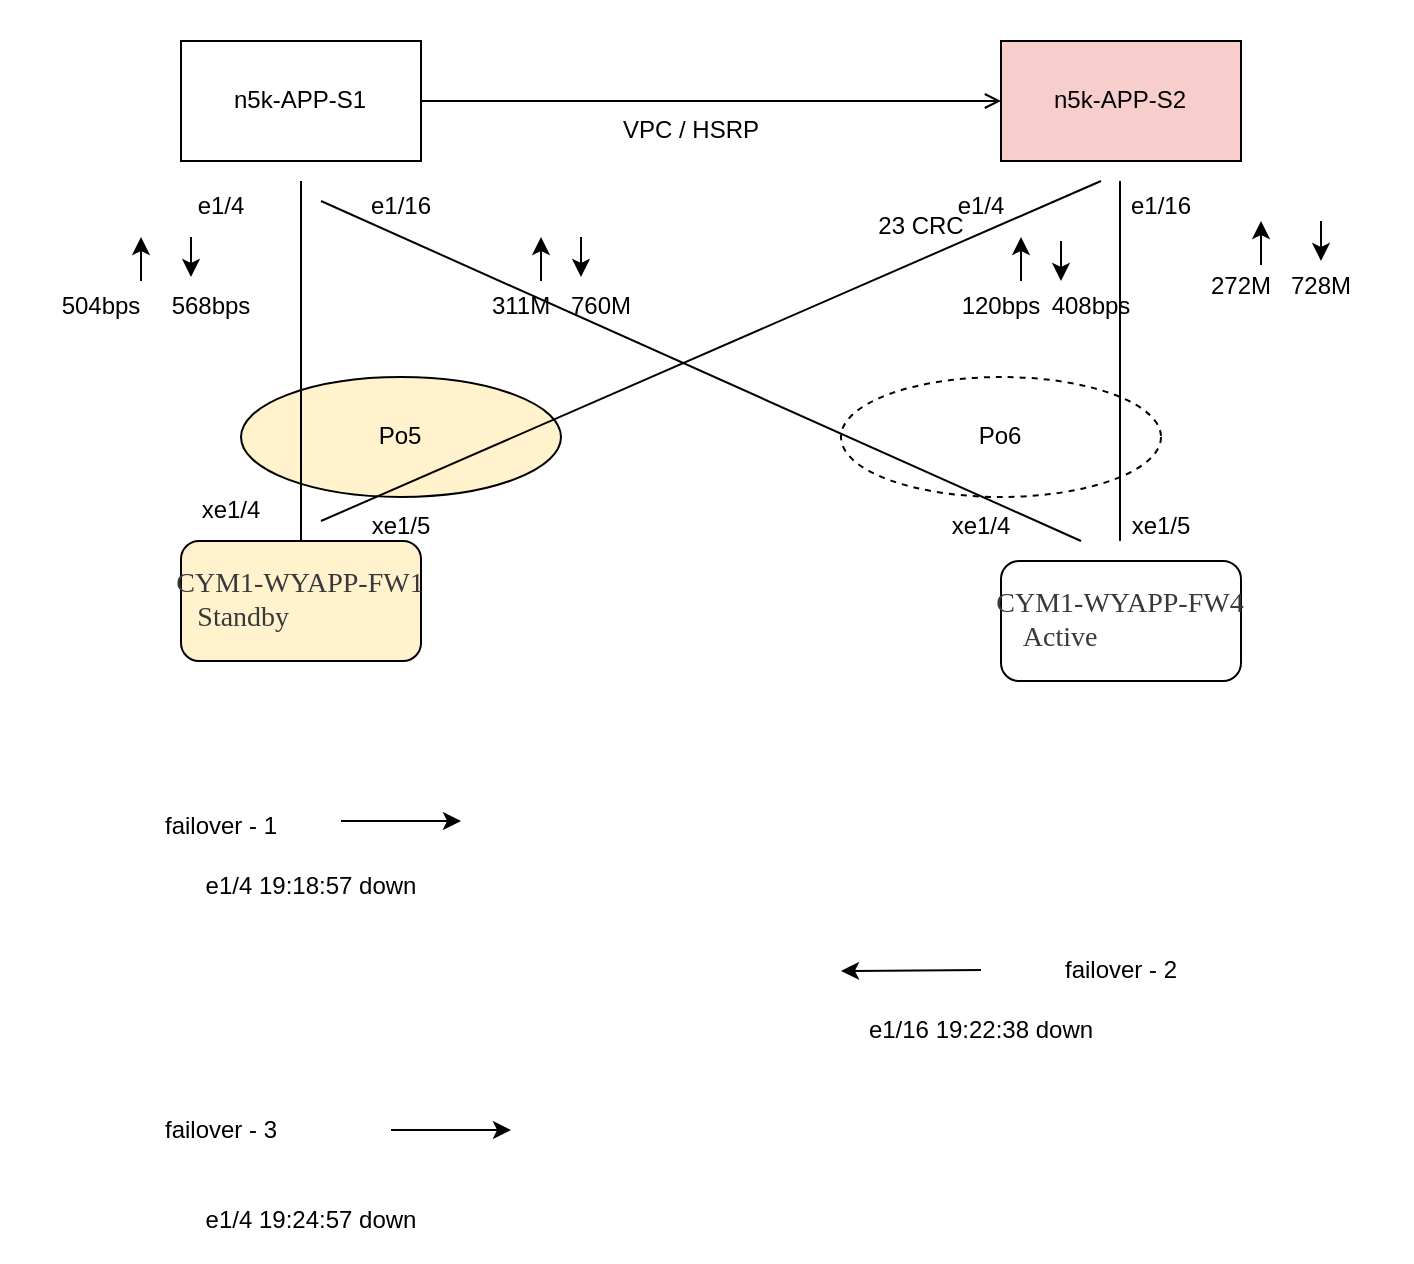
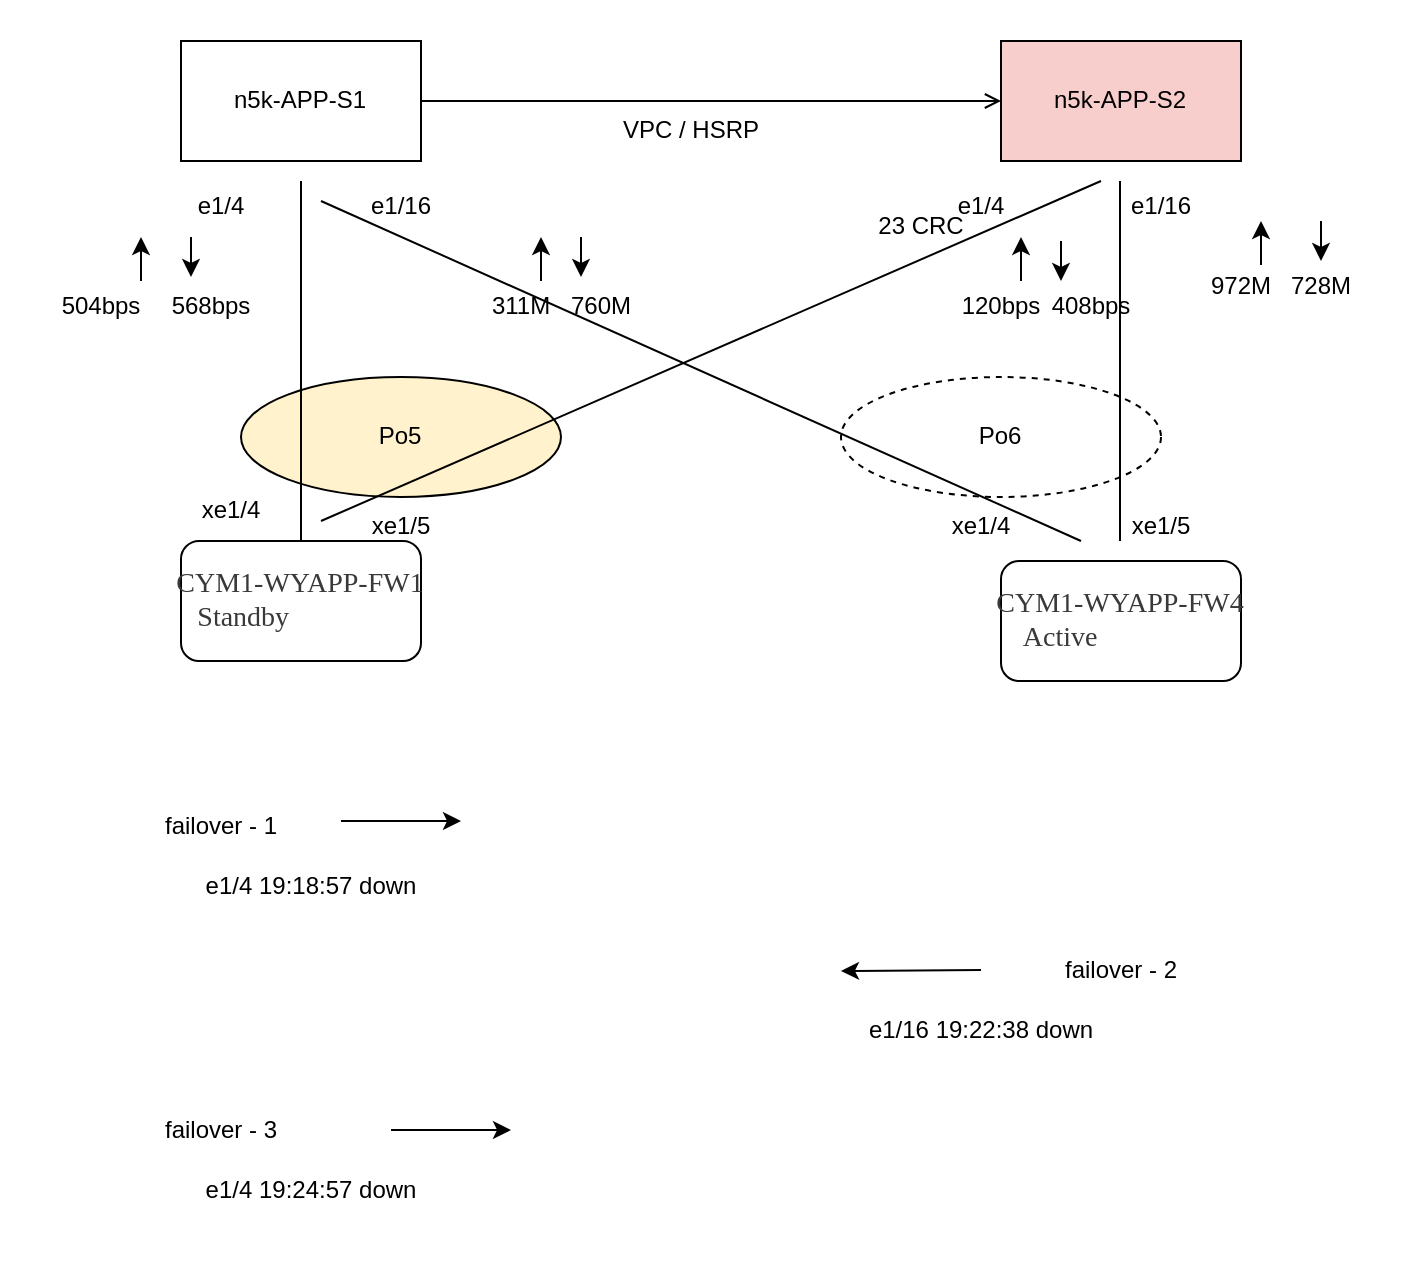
node "272M": label "272M" -> "972M"
node "CYM1-WYAPP-FW1 Standby": fillcolor #fff2cc -> #ffffff
node "e1/4 19:24:57 down": moved (311, 1221) -> (311, 1191)
